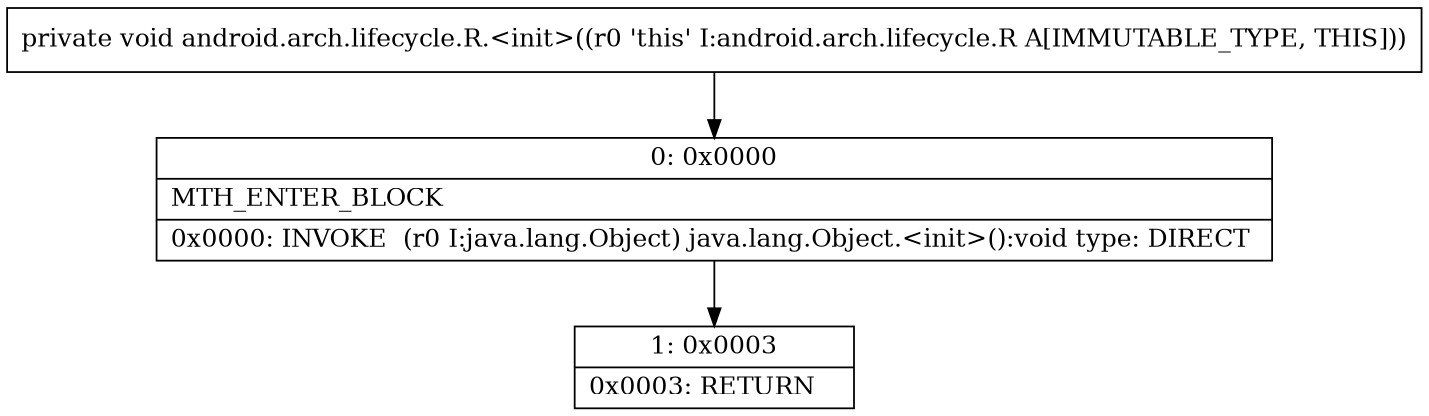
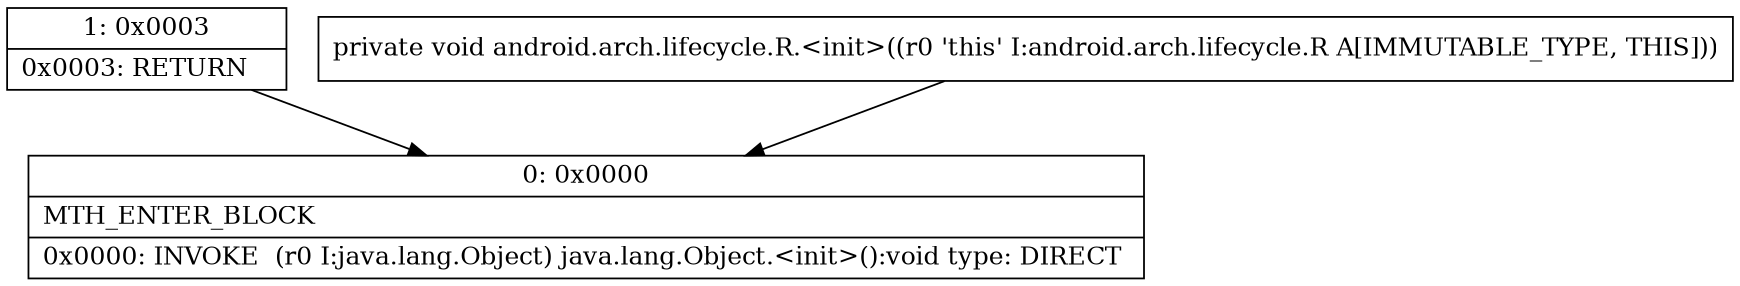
edge "0: 0x0000" -> "1: 0x0003": reversed
